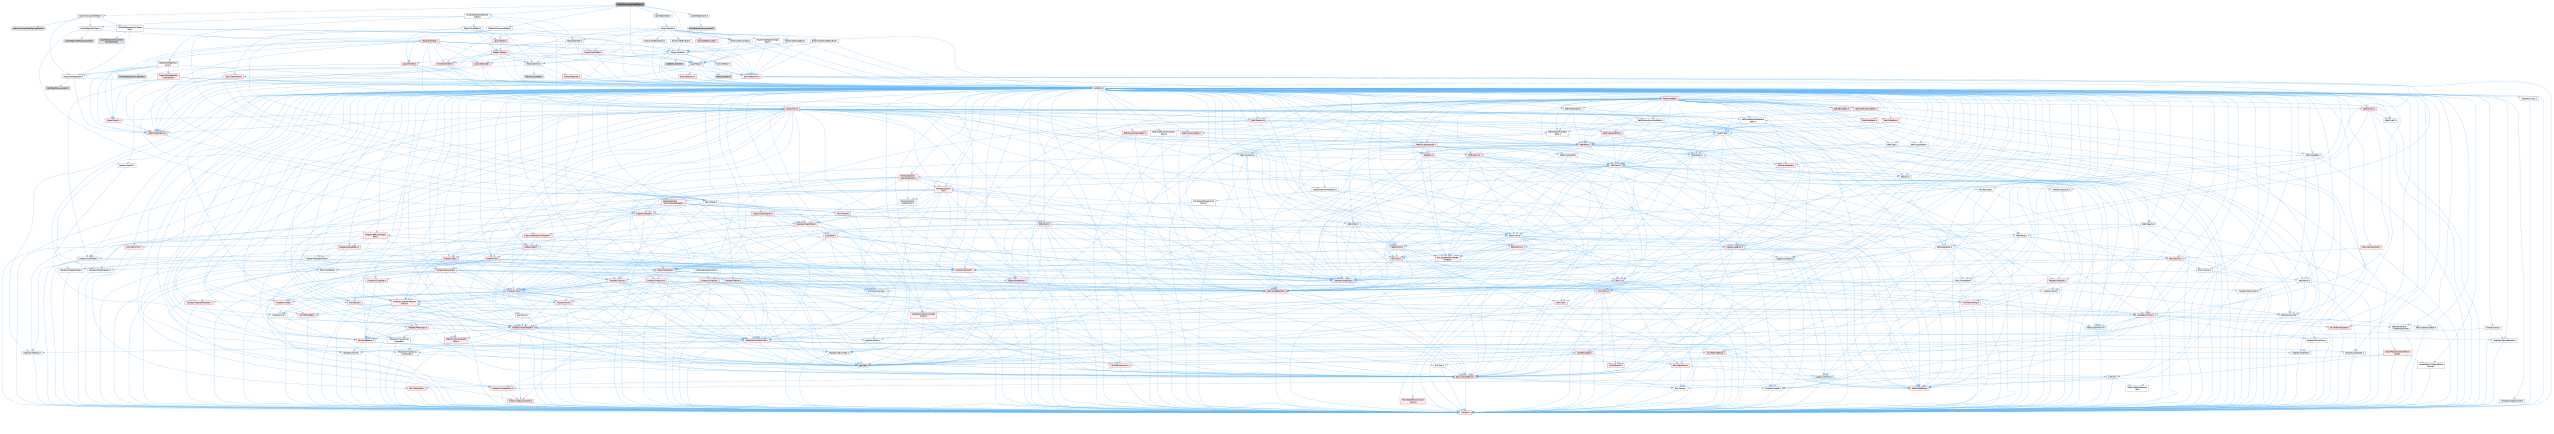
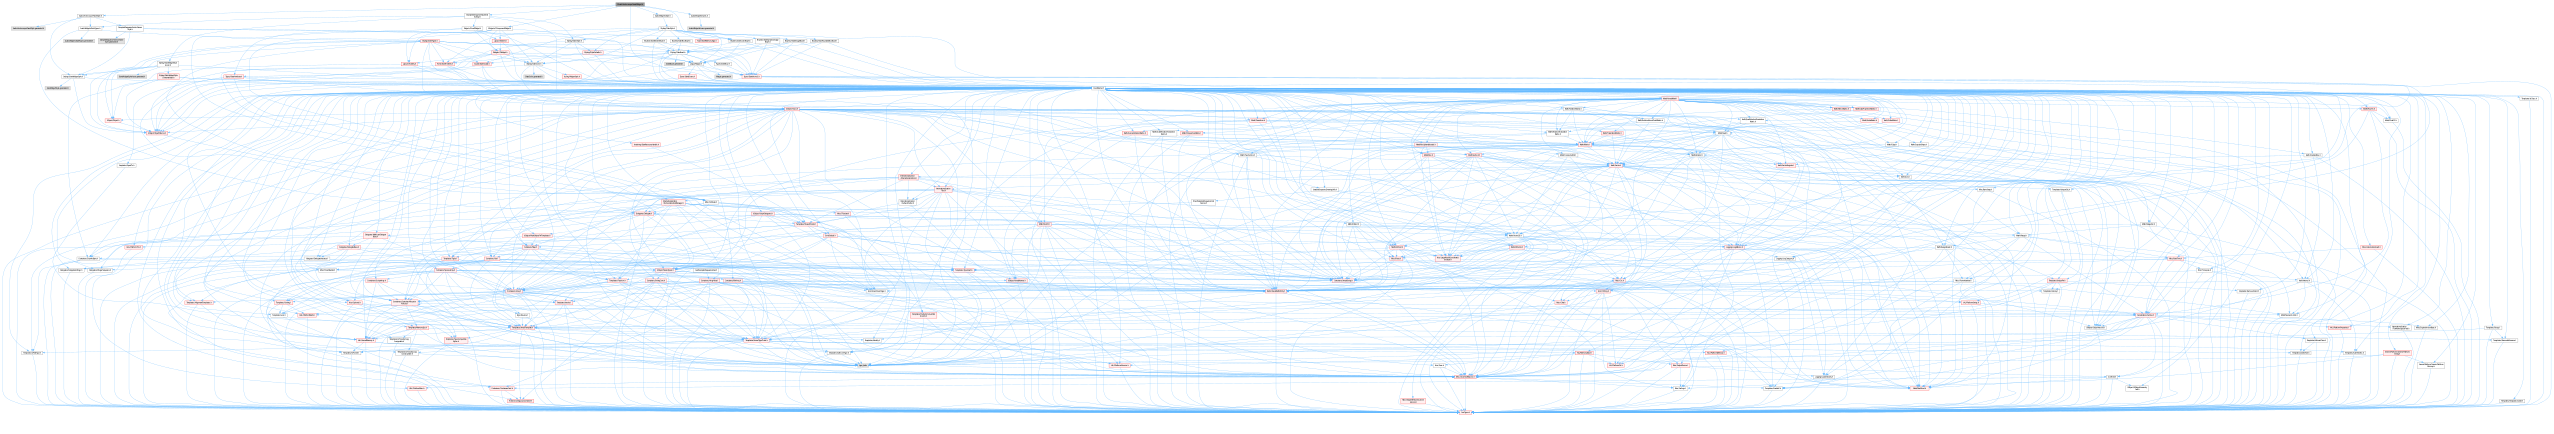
node "EqualTo/Quat.h": label "EqualTo/Quat.h" -> "Math/Quat.h"
node "Rendering/SlateResourceHandle.h": added
edge "Math/UnrealMath.h" -> "Math/NumericLimits.h": now "Math/UnrealMath.h" -> "Serialization/Archive.h"
node "MathFwd/MathFwd.h": label "MathFwd/MathFwd.h" -> "Math/MathFwd.h"
